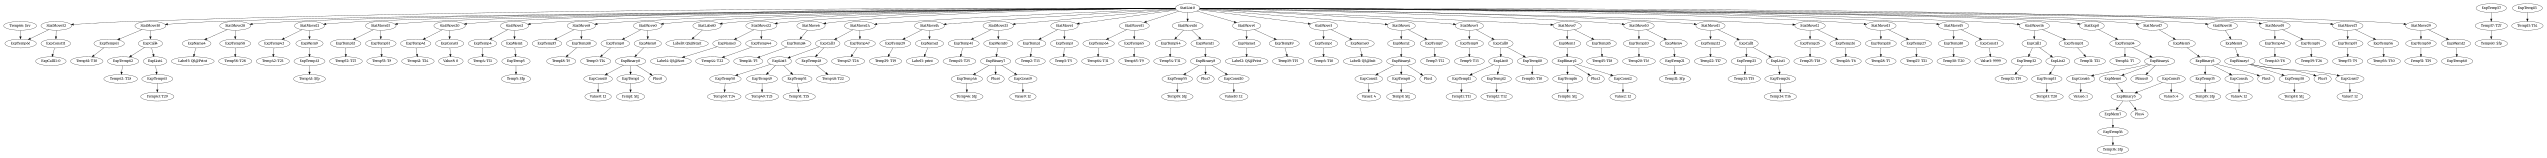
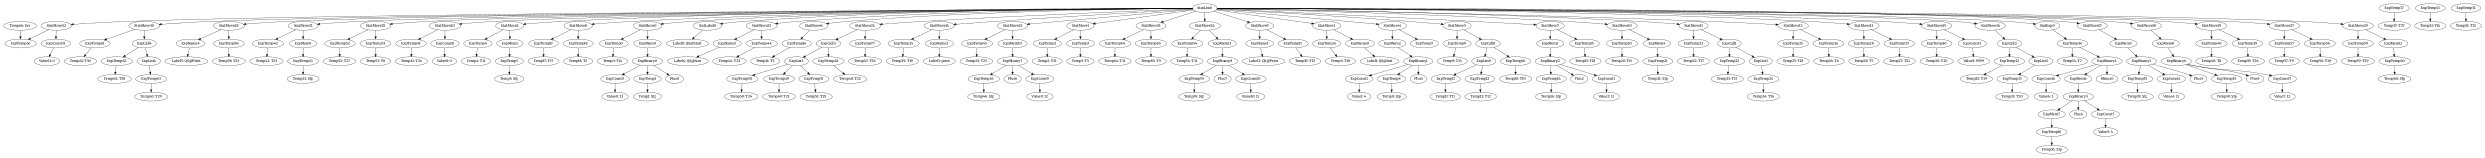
edge "Temp37: T27" -> "Temp60: $fp": now "ExpTemp60" -> "Temp60: $fp"
edge "StatMove16" -> "ExpTemp31": removed
node "ExpTemp47": label "ExpTemp47" -> "ExpTemp77"
node "ExpCall11: 0": label "ExpCall11: 0" -> "Value11: 0"
node "Temp17: T17": added
node "Temp7: T12": removed
node "Temp51: T29": label "Temp51: T29" -> "Temp59: T29"
edge "ExpConst5" -> "ExpBinary5": reversed
